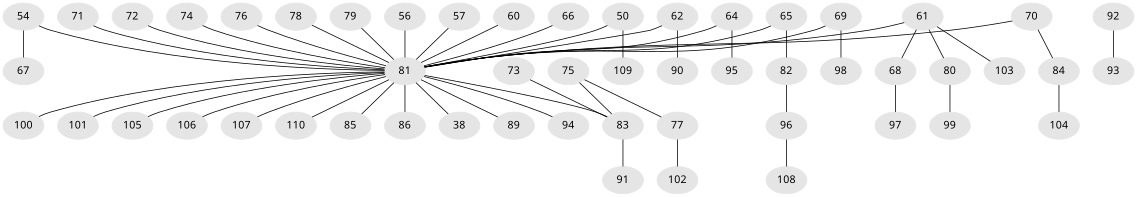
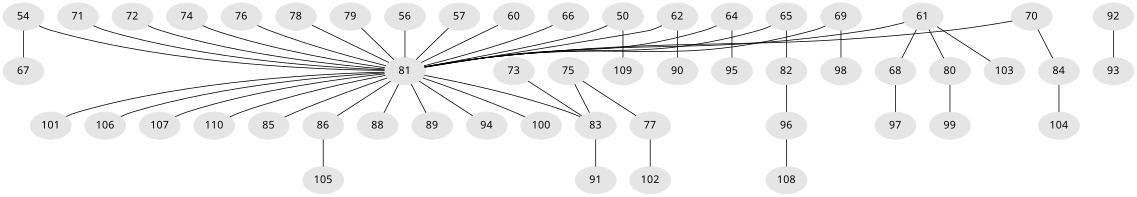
edge "81" -- "105": now "86" -- "105"
node "38": label "38" -> "88"
